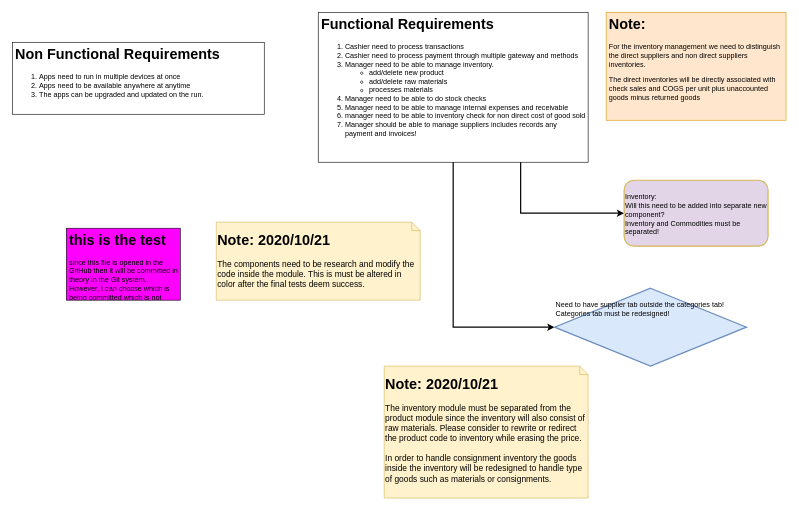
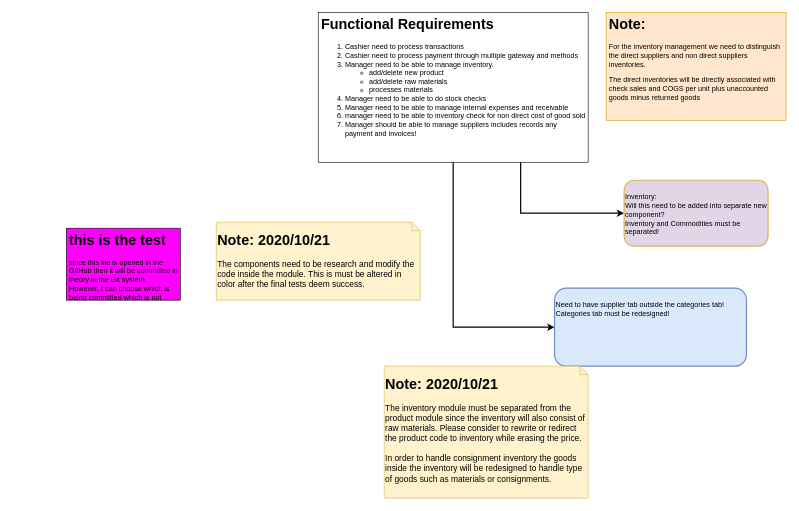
node "Non Functional Requirements Apps need to run in multiple devices at once Apps need to be available anywhere at anytime The apps can be upgraded and updated on the run.": removed
node "Need to have supplier tab outside the categories tab! Categories tab must be redesigned!": shape diamond -> rounded rectangle
